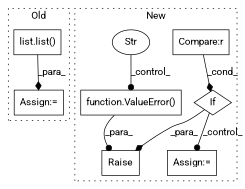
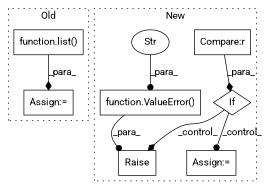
node "list.list()": label "list.list()" -> "function.list()"
edge "Str" -> "function.ValueError()": label "_control_" -> "_para_"
edge "Compare:r" -> "If": label "_cond_" -> "_para_"
edge "If" -> "Raise": label "_para_" -> "_control_"
